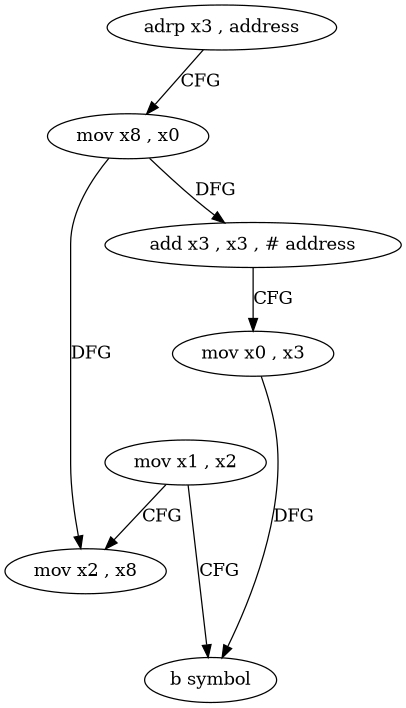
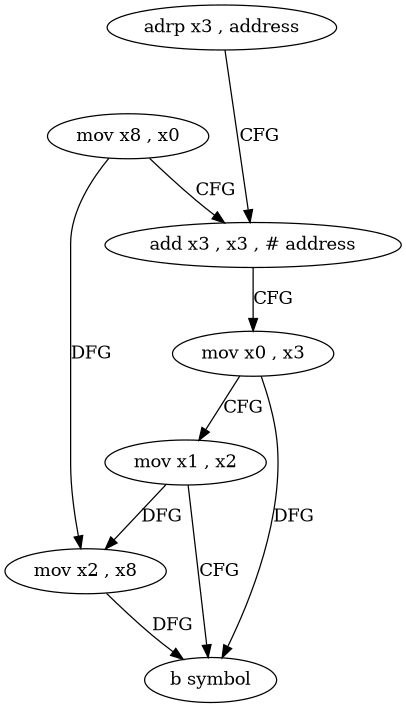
edge "adrp x3 , address" -> "mov x8 , x0": now "adrp x3 , address" -> "add x3 , x3 , # address"
edge "mov x8 , x0" -> "add x3 , x3 , # address": label "DFG" -> "CFG"
edge "mov x0 , x3" -> "mov x1 , x2": added, label "CFG"
edge "mov x1 , x2" -> "mov x2 , x8": label "CFG" -> "DFG"
edge "mov x2 , x8" -> "b symbol": added, label "DFG"
